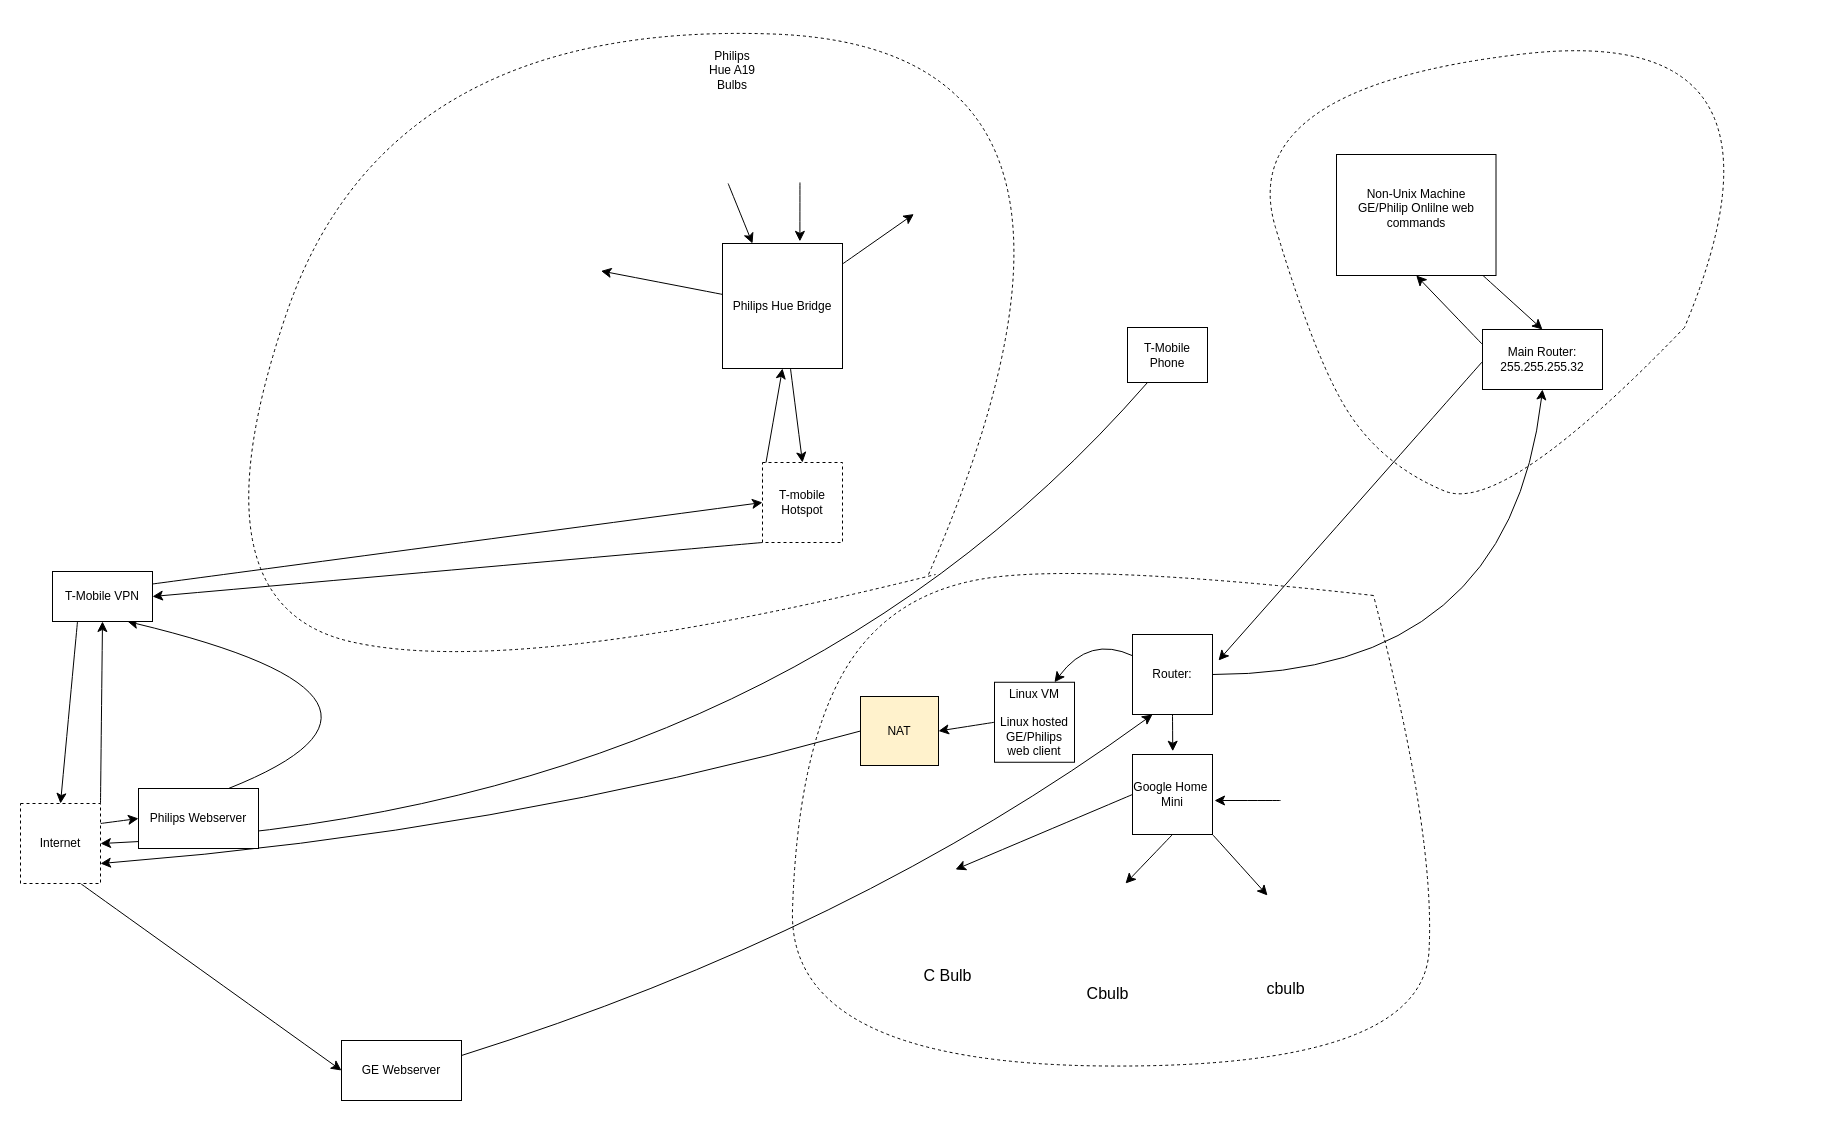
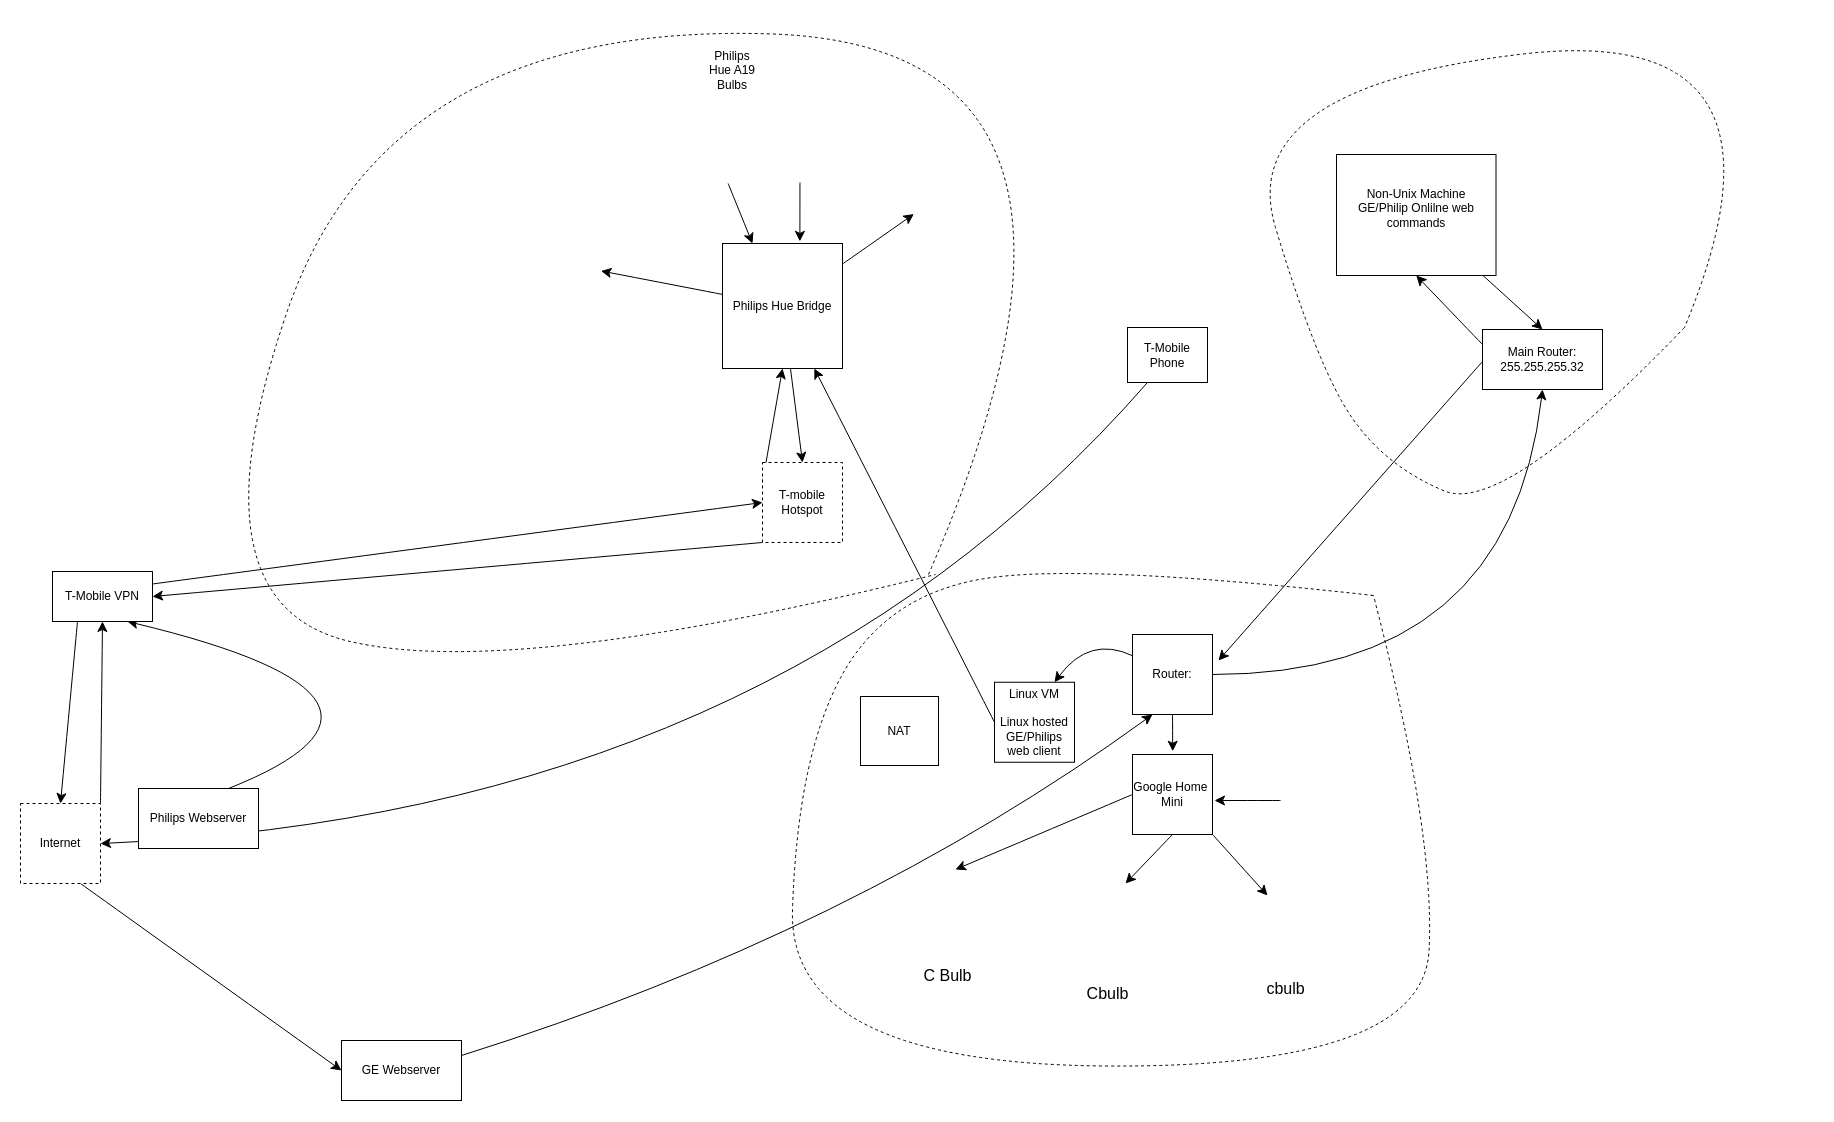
edge "Linux VM Linux hosted GE/Philips web client" -> "NAT": now "Linux VM Linux hosted GE/Philips web client" -> "Philips Hue Bridge"
node "NAT": fillcolor #fff2cc -> #ffffff
edge "NAT" -> "Internet": removed
edge "Internet" -> "Philips Webserver": removed
